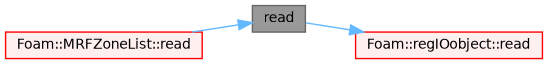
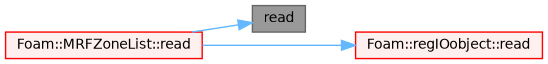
edge "read" -> "Foam::regIOobject::read": now "Foam::MRFZoneList::read" -> "Foam::regIOobject::read"
